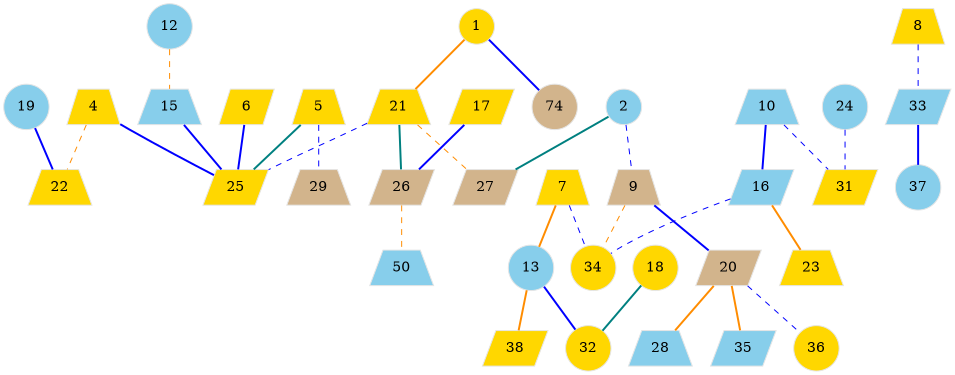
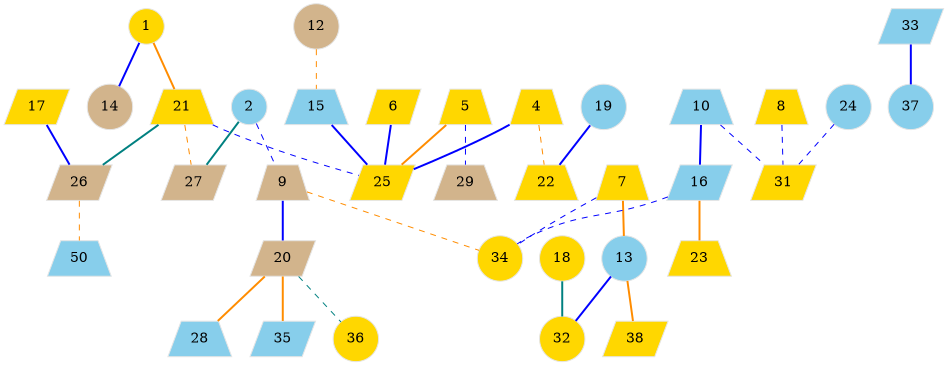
node "12": fillcolor skyblue -> tan
edge "8" -- "33": now "8" -- "31"
node "74": label "74" -> "14"
edge "5" -- "25": color teal -> darkorange
edge "20" -- "36": color blue -> teal
